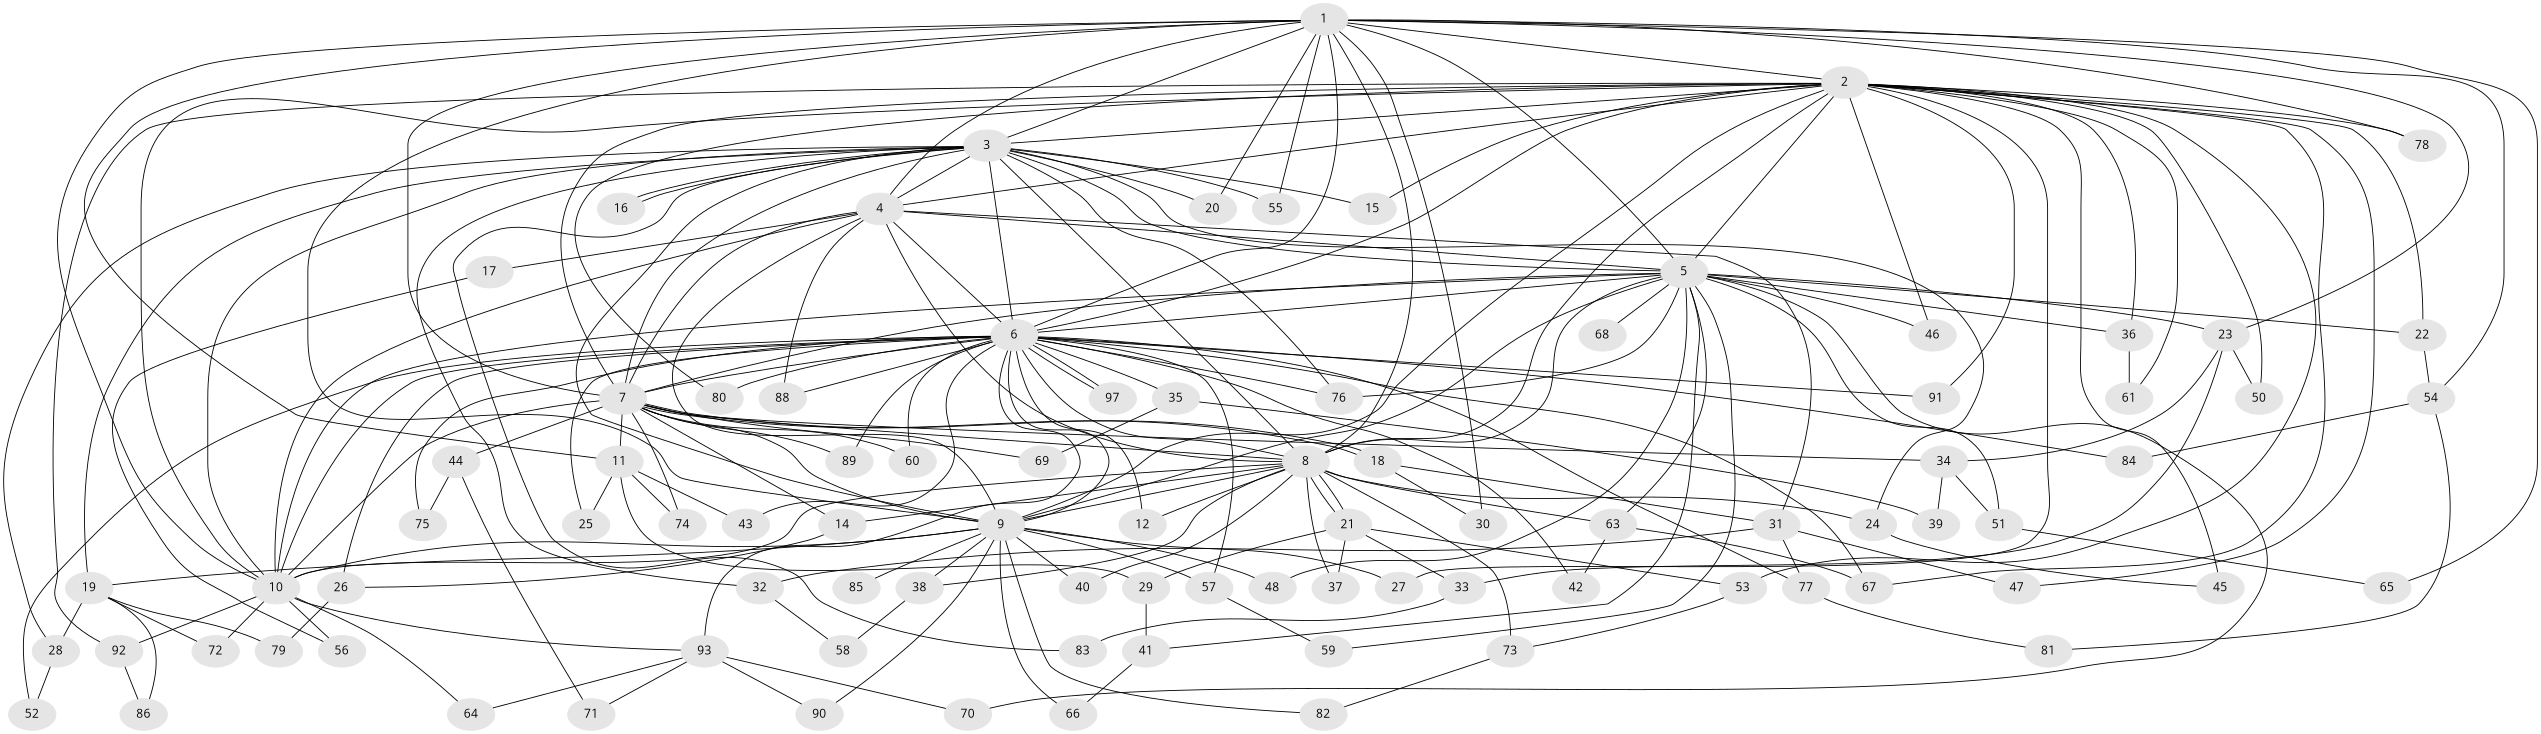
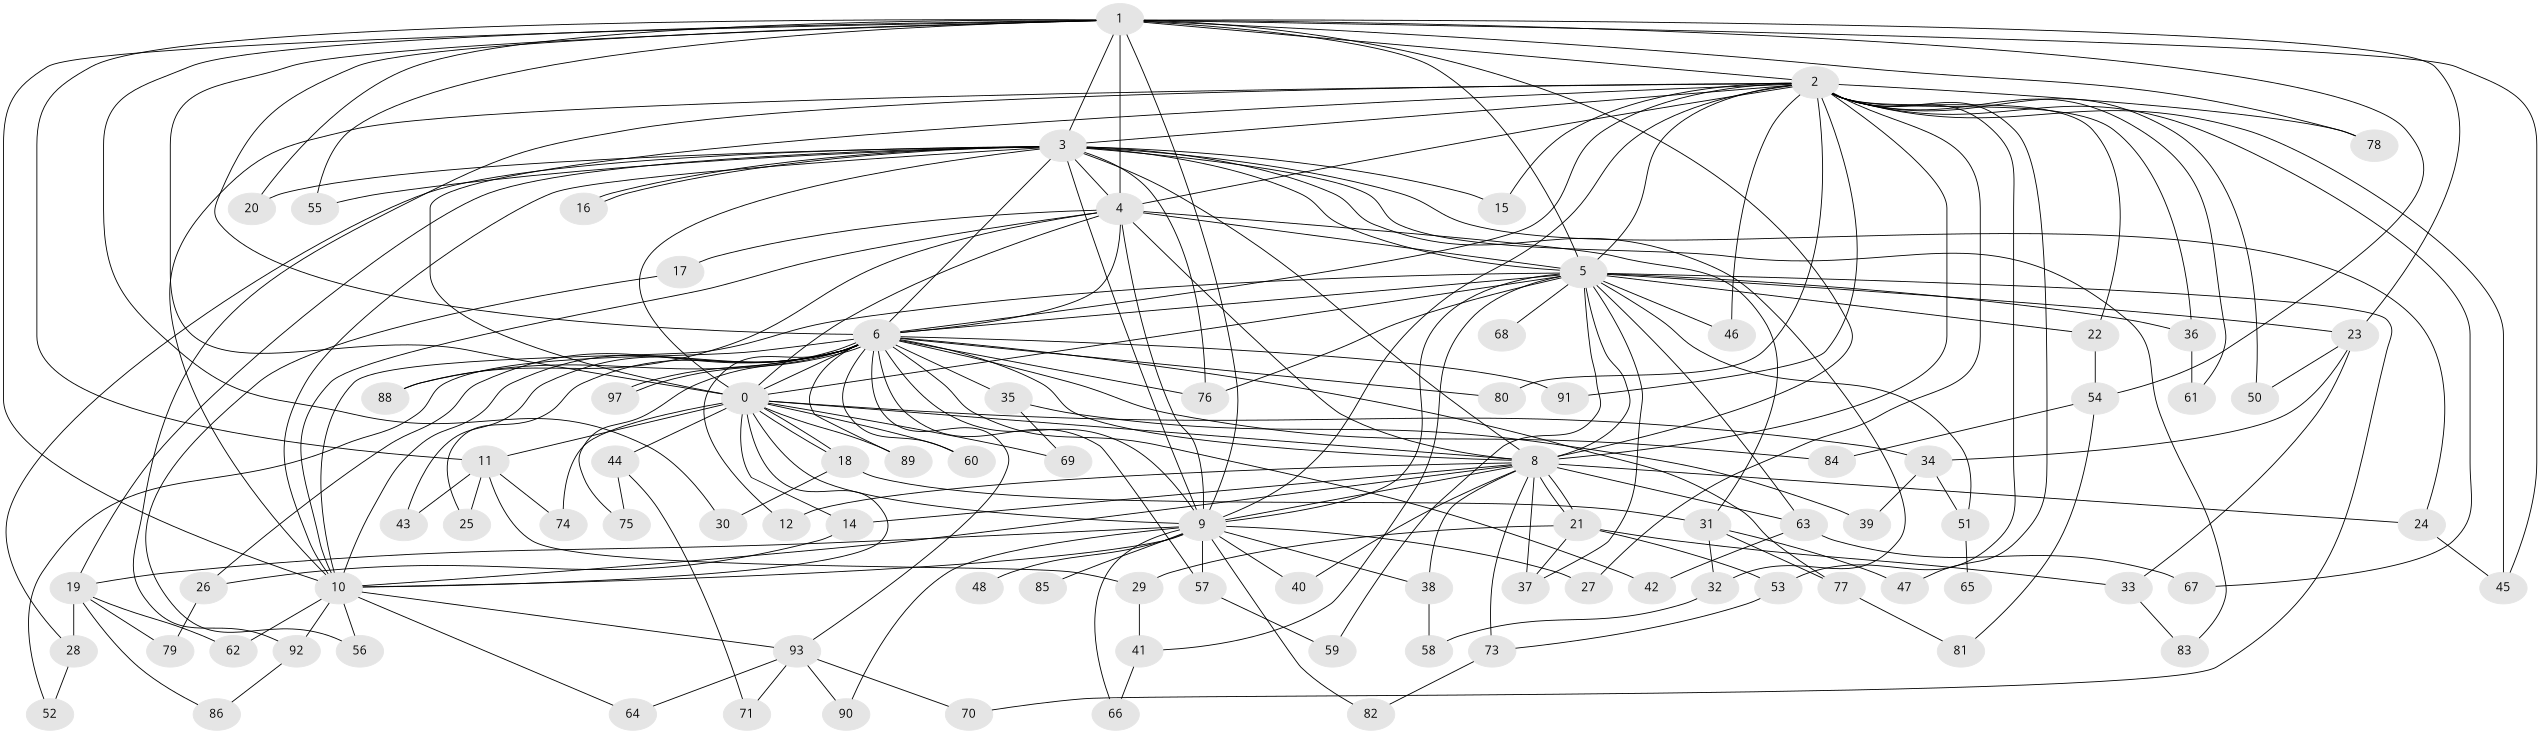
edge "1" -- "65": now "1" -- "45"
node "7": label "7" -> "0"
edge "6" -- "67": removed
edge "5" -- "48": now "5" -- "37"
node "72": label "72" -> "62"
